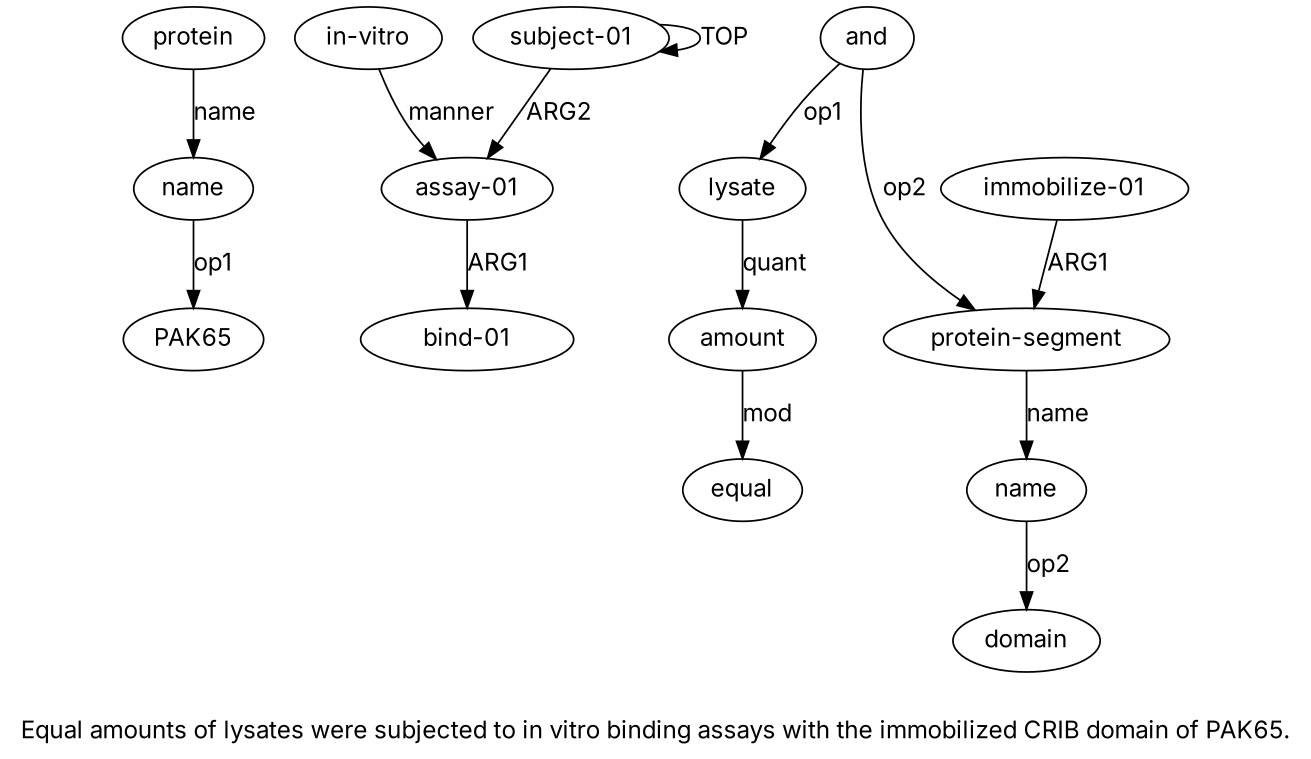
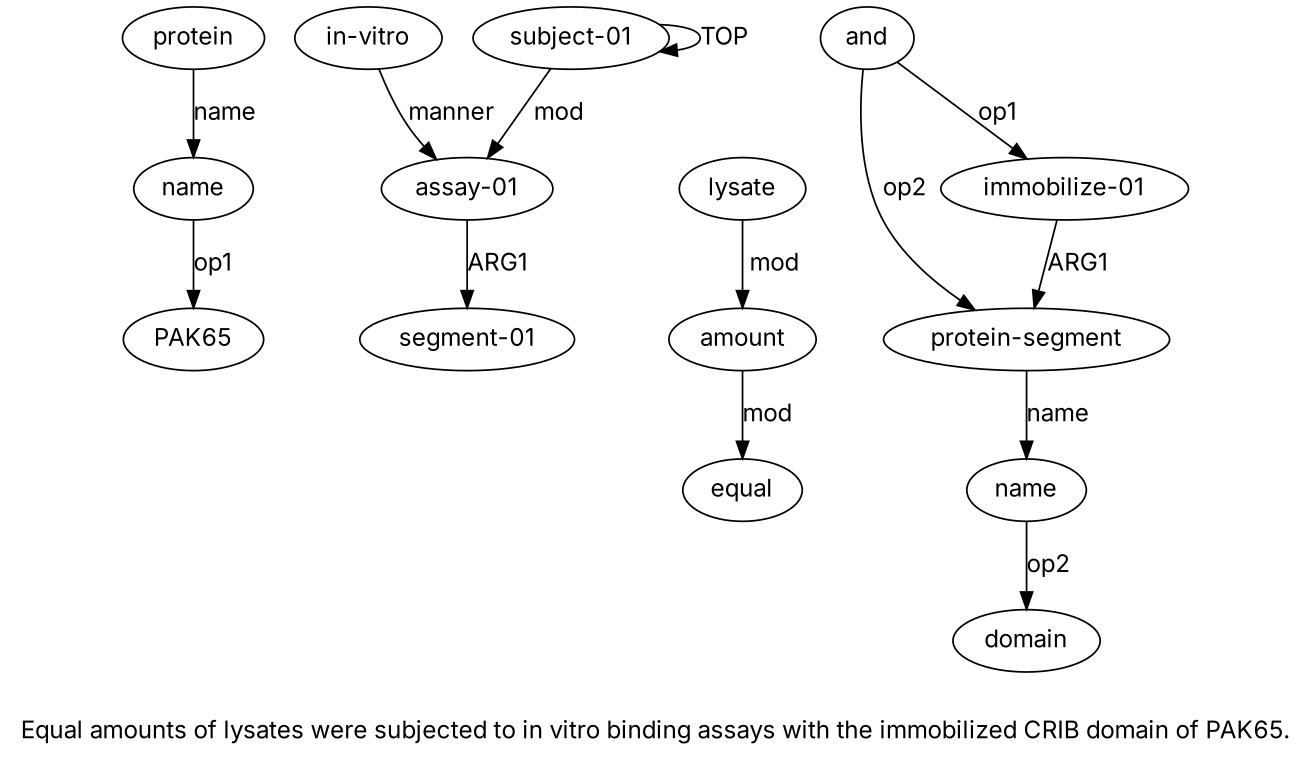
edge "and" -> "lysate": now "and" -> "immobilize-01"
edge "subject-01" -> "assay-01": label "ARG2" -> "mod"
edge "lysate" -> "amount": label "quant" -> "mod"
node "bind-01": label "bind-01" -> "segment-01"
